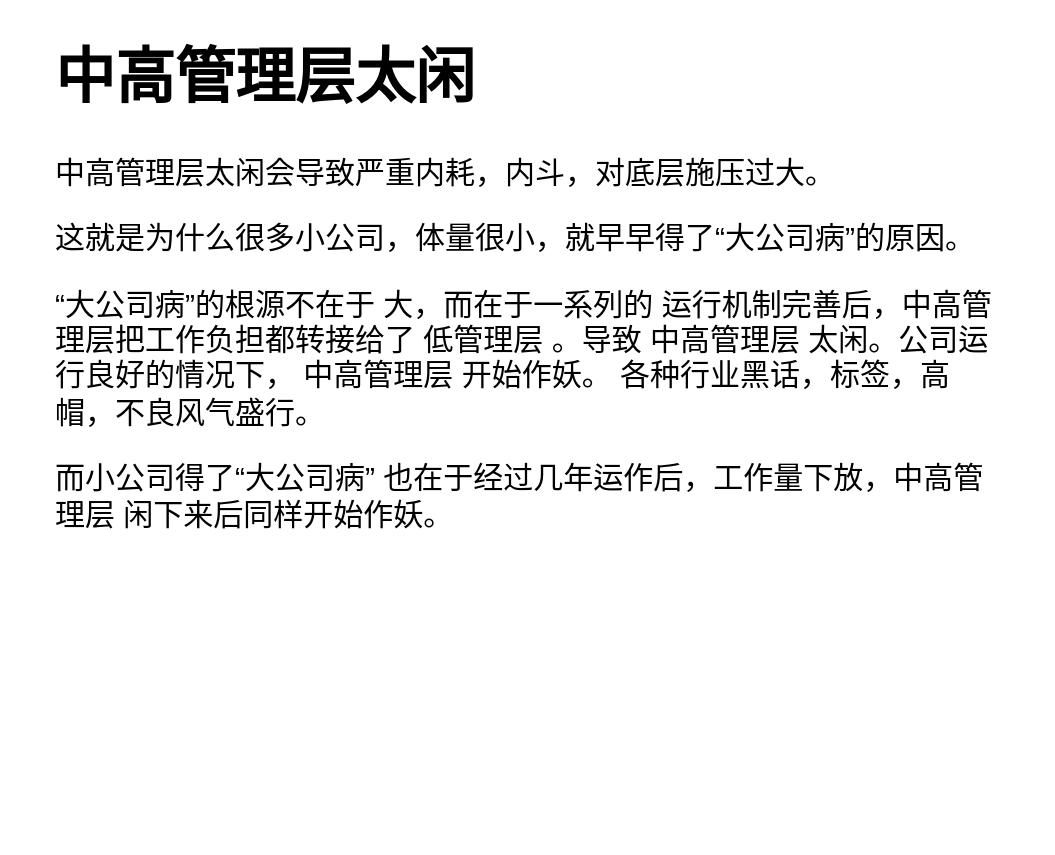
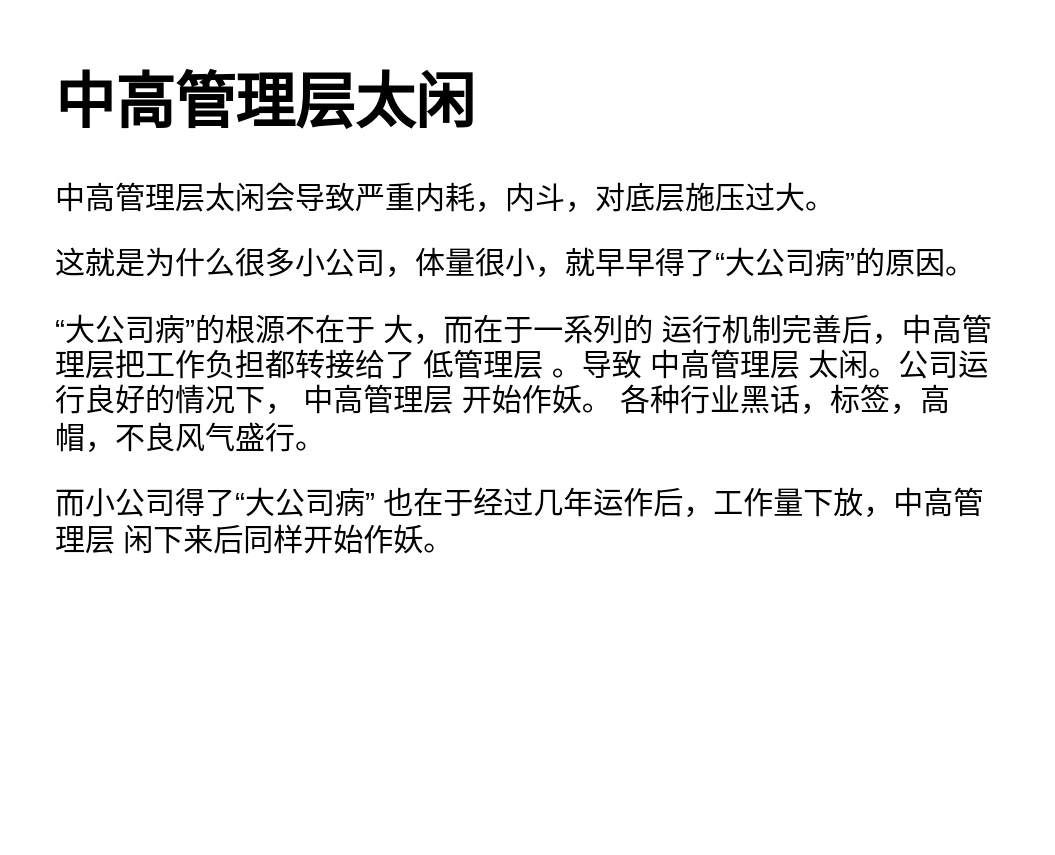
node "中高管理层太闲中高管理层太闲会导致严重内耗，内斗，对底层施压过大。 这就是为什么很多小公司，体量很小，就早早得了“大公司病”的原因。 “大公司病”的根源不在于 大，而在于一系列的 运行机制完善后，中高管理层把工作负担都转接给了 低管理层 。导致 中高管理层 太闲。公司运行良好的情况下， 中高管理层 开始作妖。 各种行业黑话，标签，高帽，不良风气盛行。 而小公司得了“大公司病” 也在于经过几年运作后，工作量下放，中高管理层 闲下来后同样开始作妖。": moved (526, 401) -> (526, 426)
